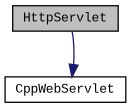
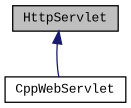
edge "HttpServlet" -> "CppWebServlet": reversed
